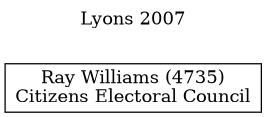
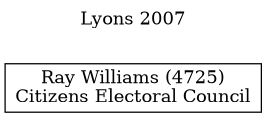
node "Ray Williams (4735) Citizens Electoral Council": label "Ray Williams (4735) Citizens Electoral Council" -> "Ray Williams (4725) Citizens Electoral Council"
